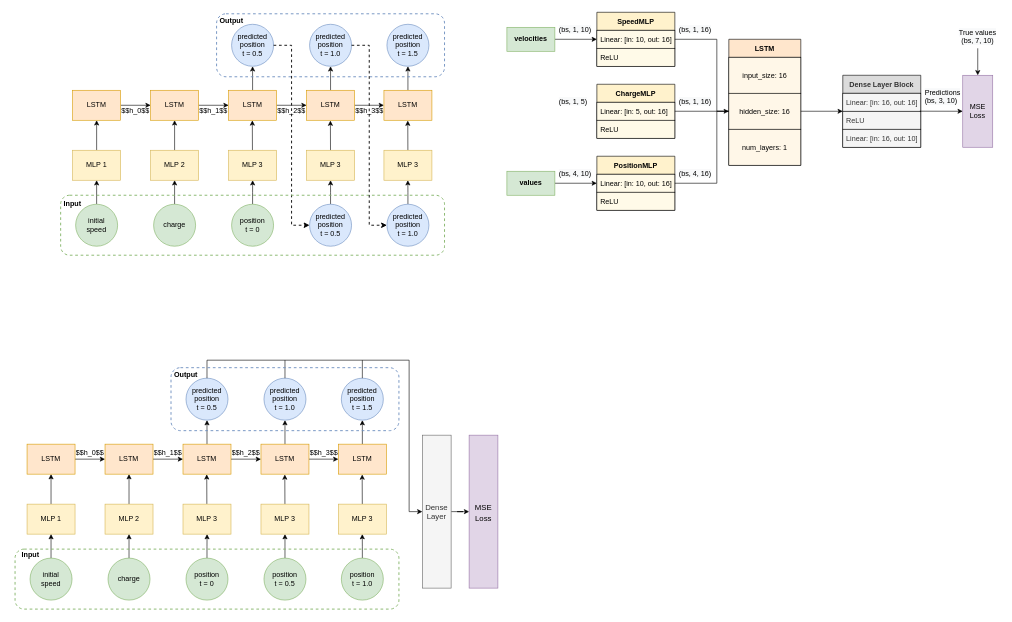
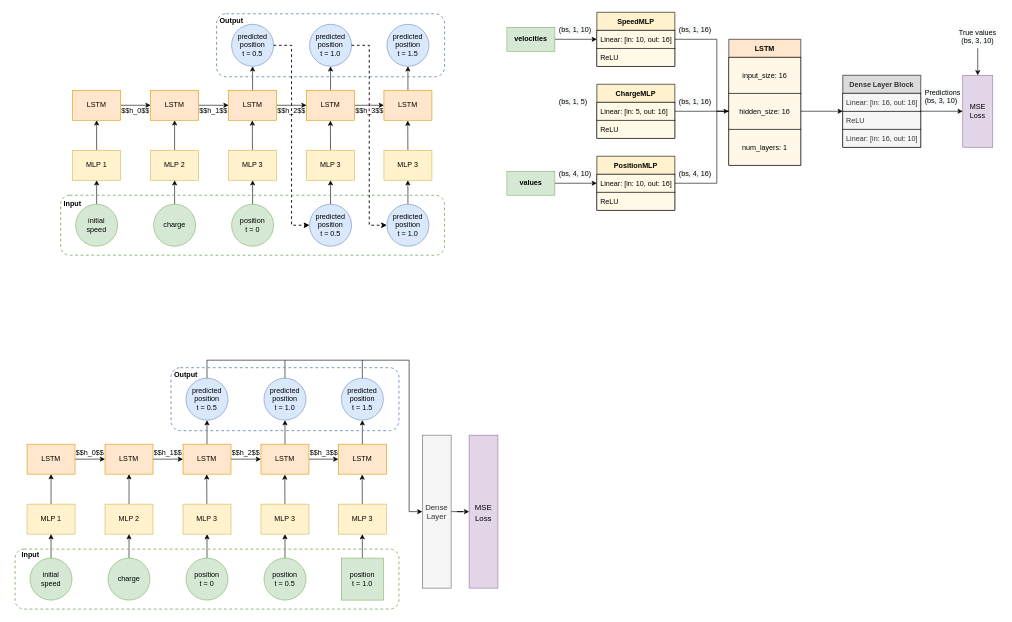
node "True values (bs, 7, 10)": label "True values (bs, 7, 10)" -> "True values (bs, 3, 10)"
node "position t = 1.0": shape ellipse -> rectangle
